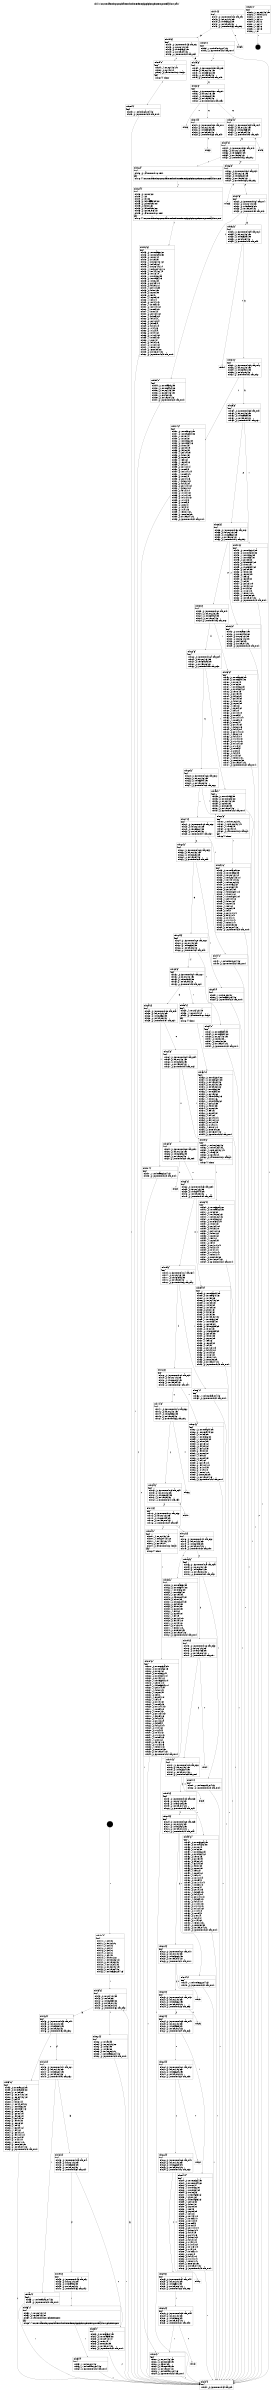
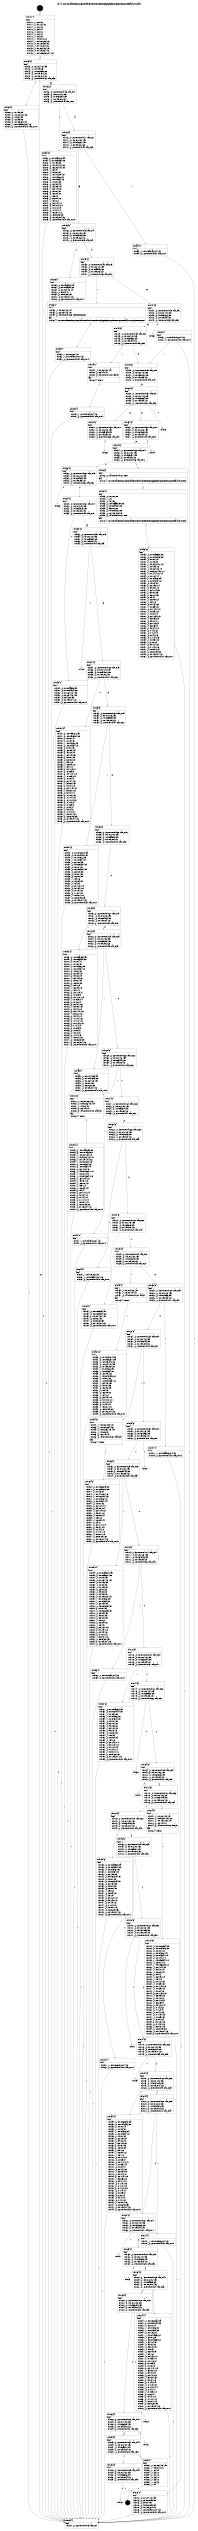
edge "0x40149e [25]" -> "0x4014b7 [25]": added, label "30"
node "0x401d13 [27]": removed
edge "0x40189f [25]" -> "0x4022d2 [21]": added, label "1"
